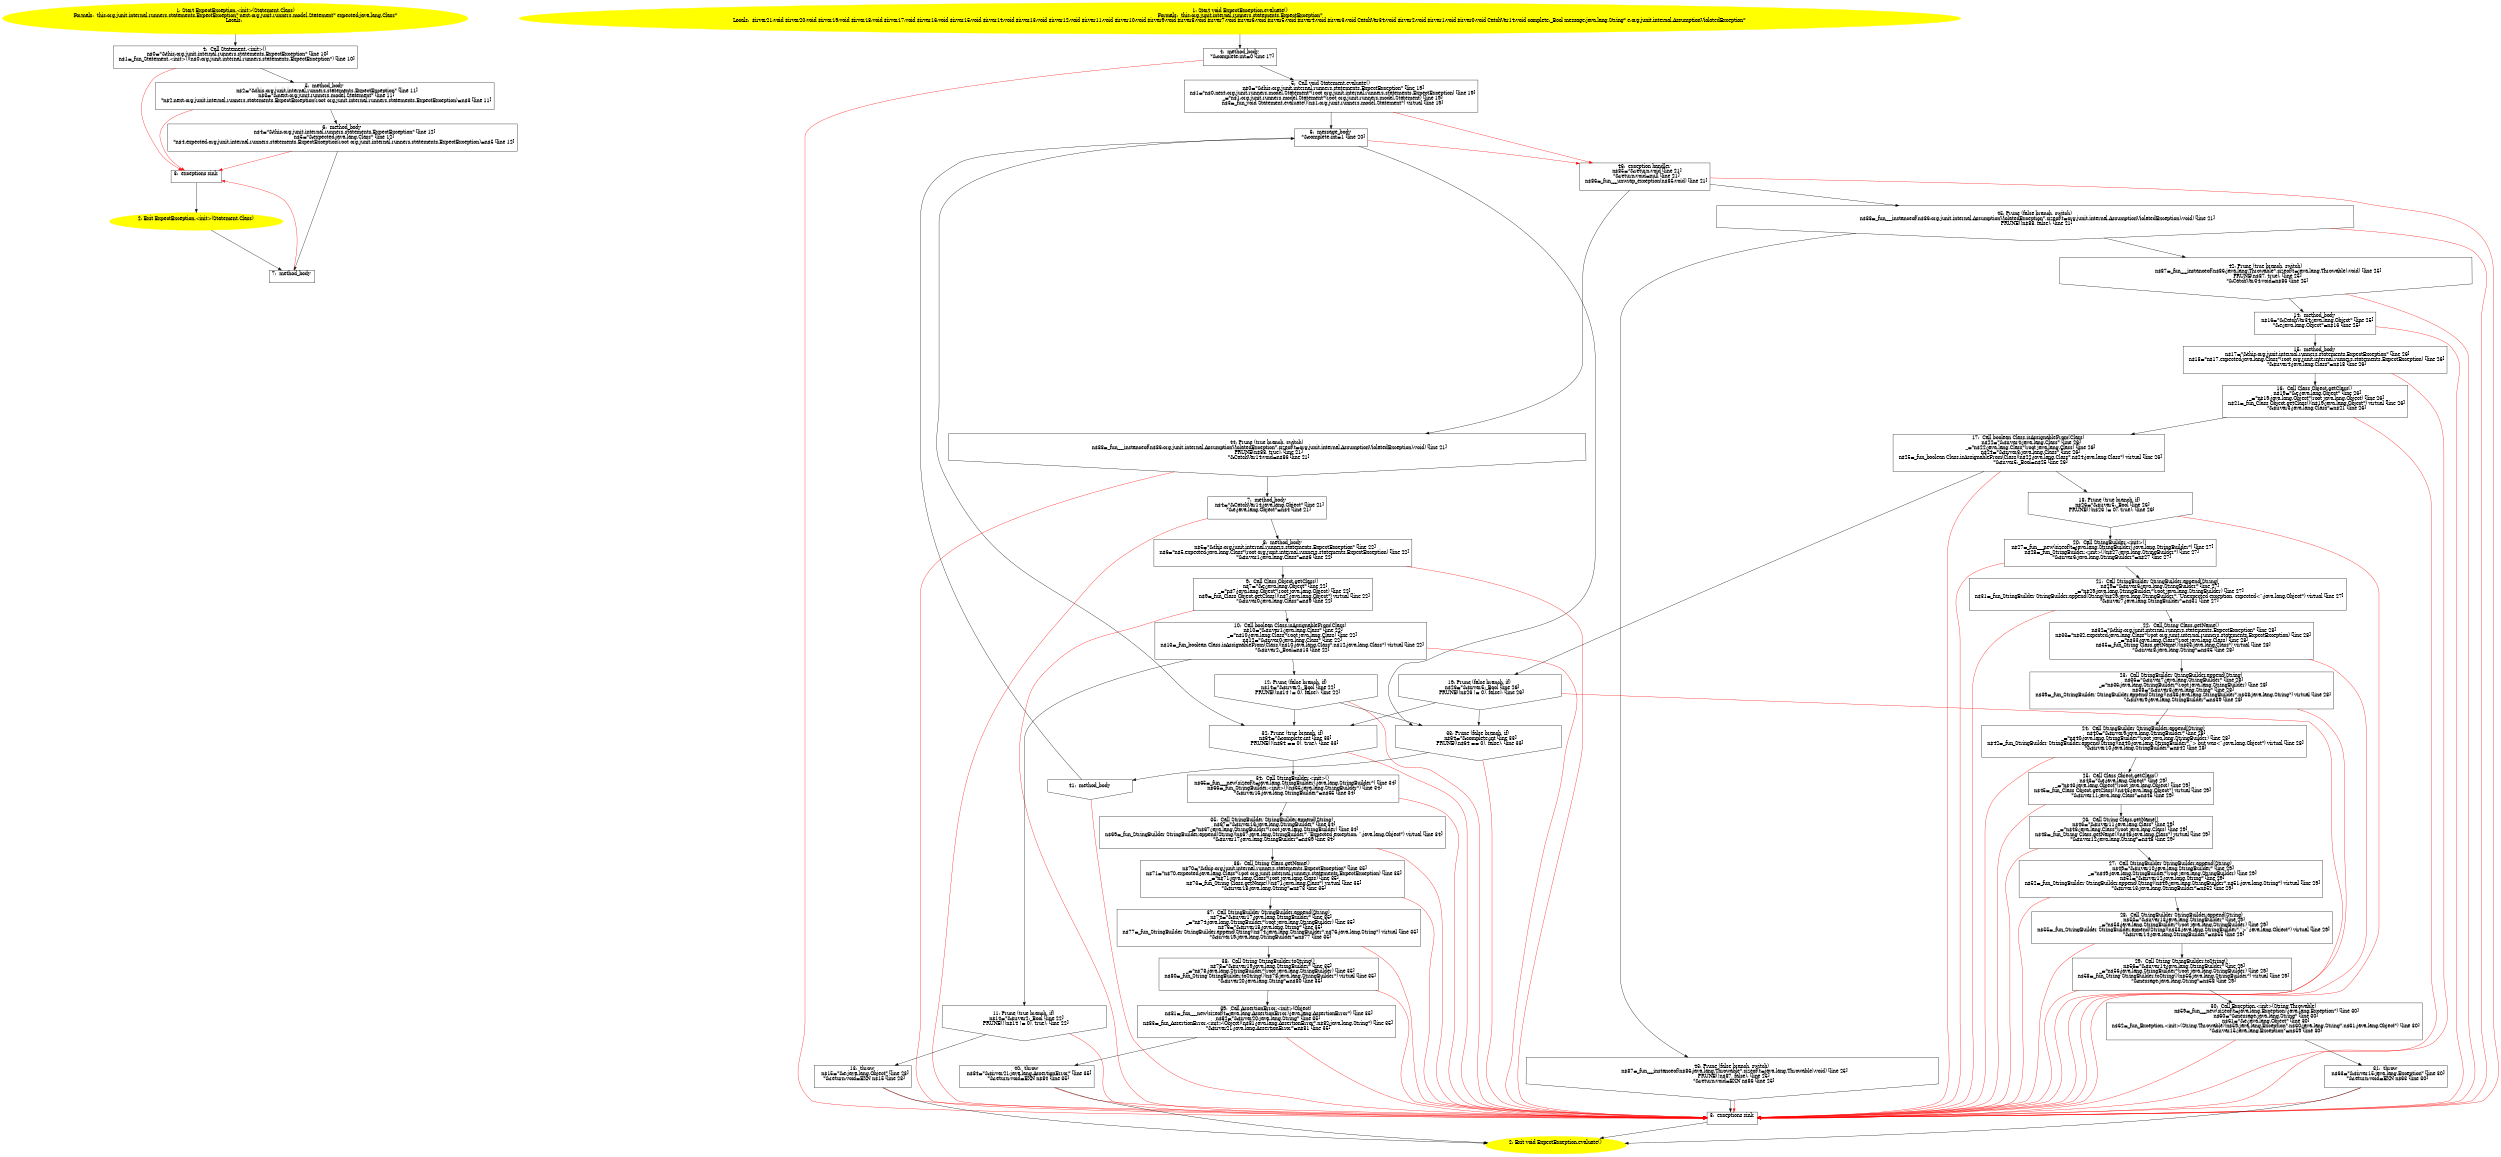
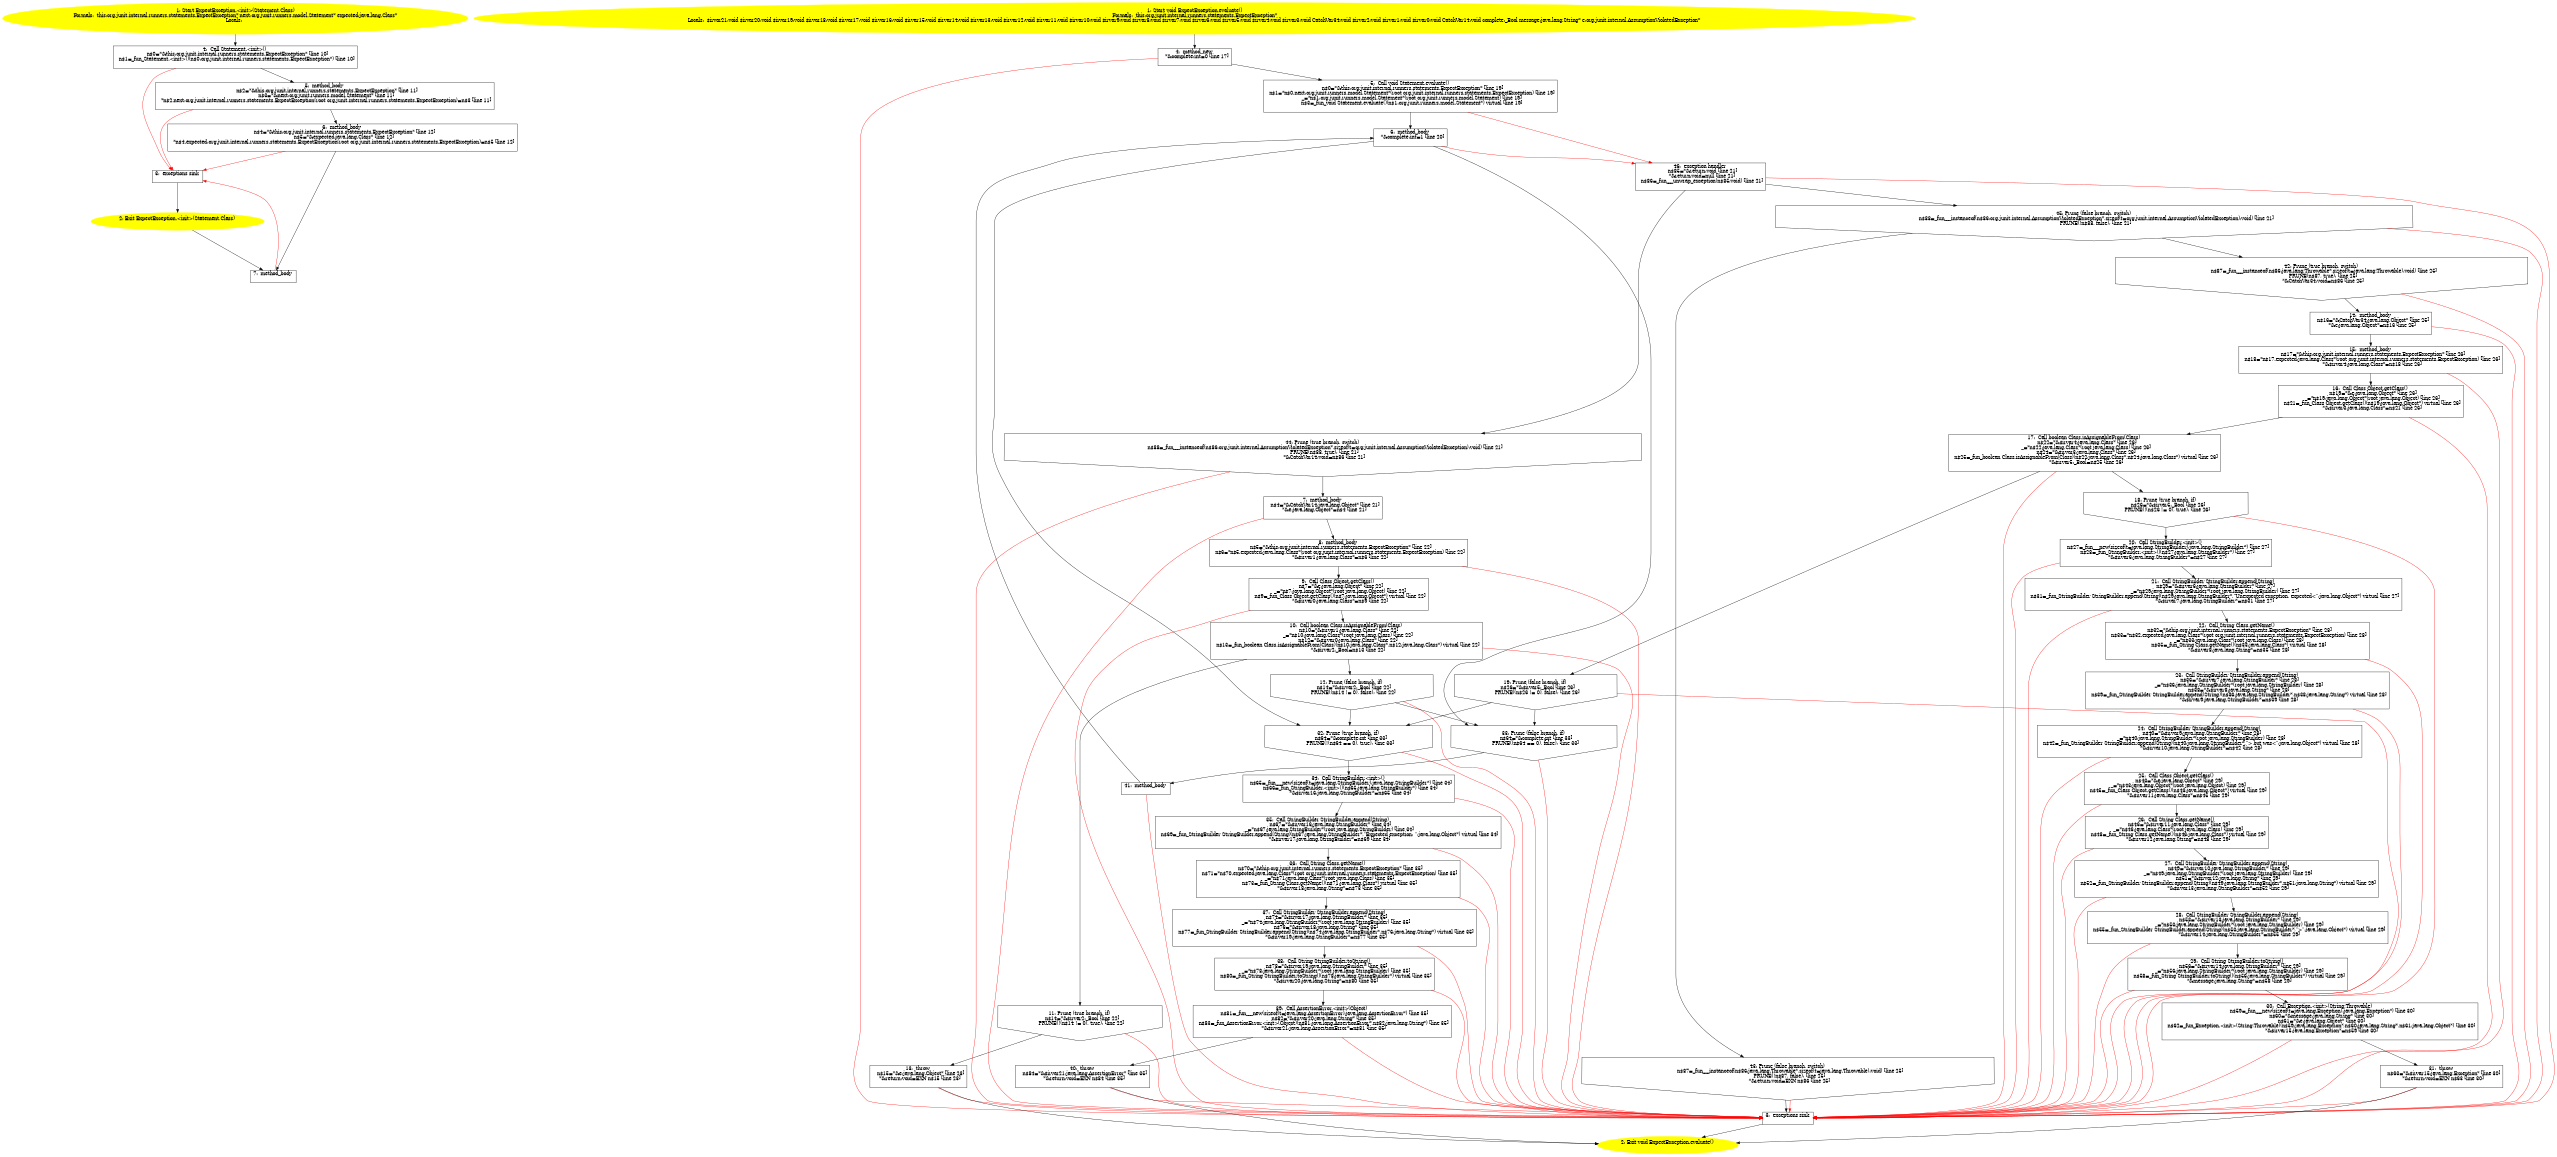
node "4:  method_body *&complete:int=0 [line 17]": label "4:  method_body *&complete:int=0 [line 17]" -> "4:  method_new *&complete:int=0 [line 17]"
node "6:  message_body *&complete:int=1 [line 20]": label "6:  message_body *&complete:int=1 [line 20]" -> "6:  method_body *&complete:int=1 [line 20]"
node "41:  method_body": shape invhouse -> box
